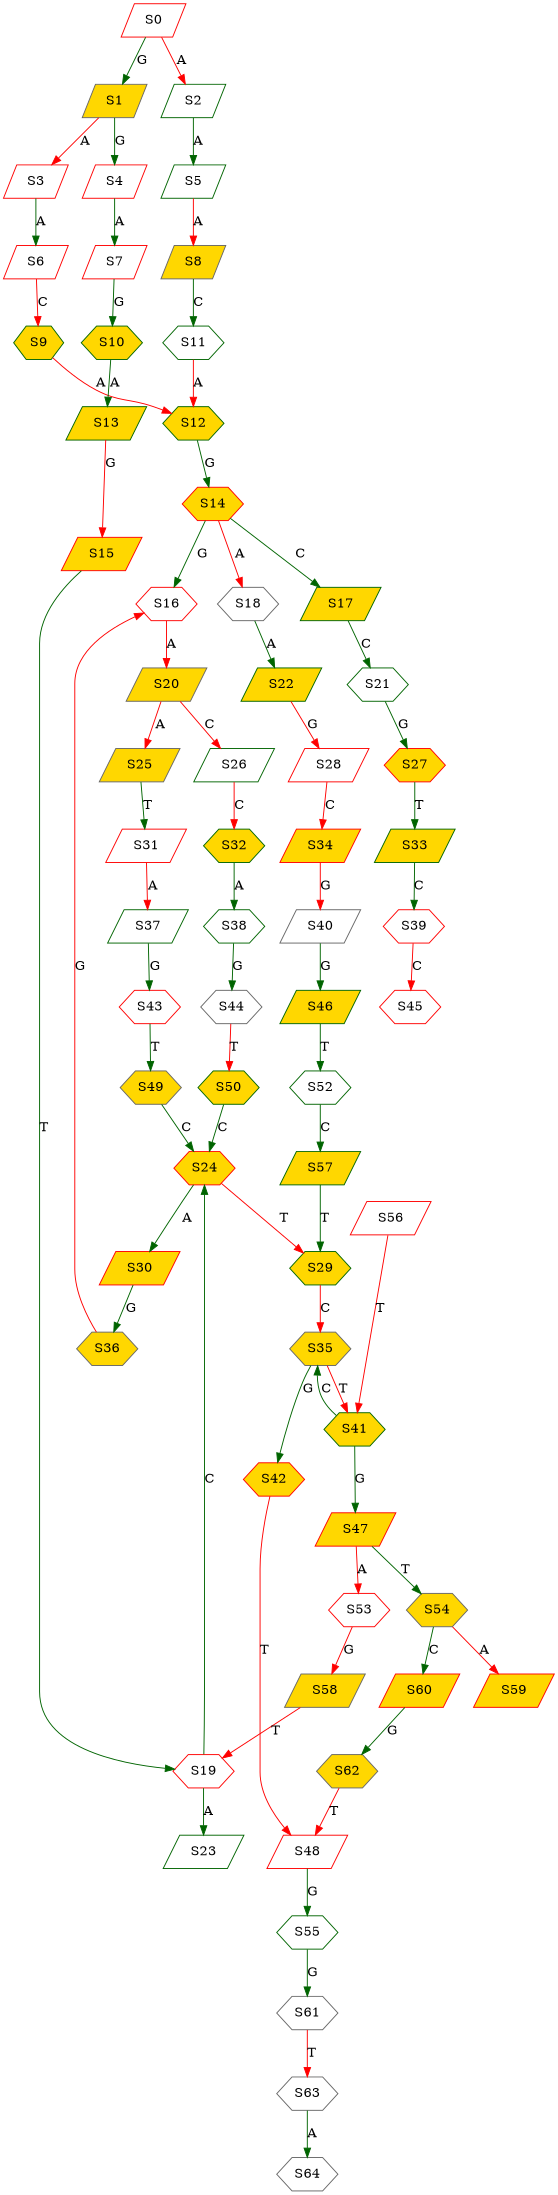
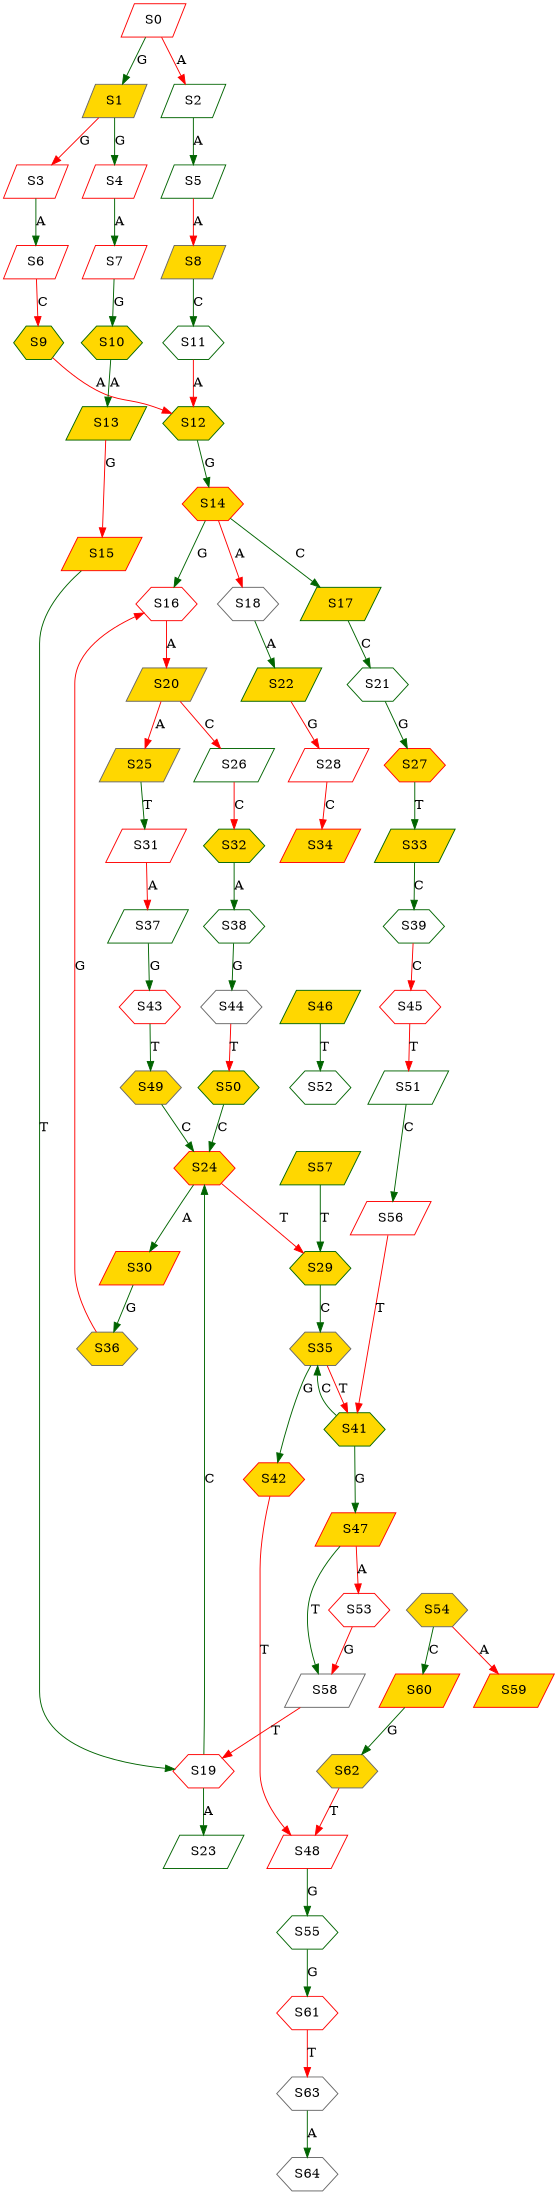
edge "S1" -> "S3": label "A" -> "G"
node "S40": removed
node "S39": color red -> darkgreen
node "S51": added
edge "S52" -> "S57": removed, label "C"
edge "S29" -> "S35": color red -> darkgreen
edge "S47" -> "S54": now "S47" -> "S58"
node "S58": fillcolor gold -> white
node "S61": color gray40 -> red
